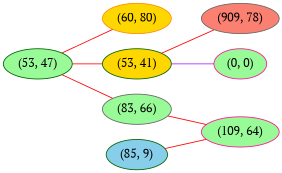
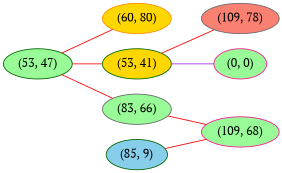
node "(909, 78)": label "(909, 78)" -> "(109, 78)"
node "(109, 64)": label "(109, 64)" -> "(109, 68)"
